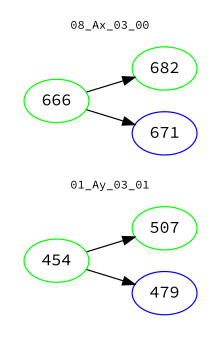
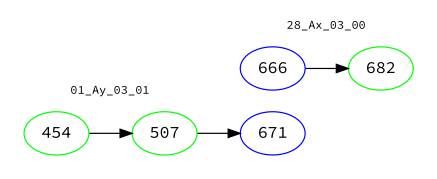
cluster "08_Ax_03_00": label "08_Ax_03_00" -> "28_Ax_03_00"
node "666": color green -> blue
edge "666" -> "671": now "507" -> "671"
node "479": removed
